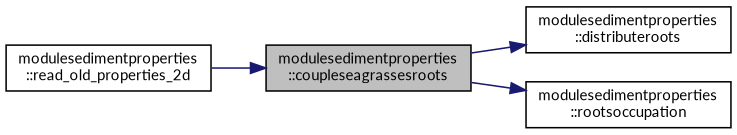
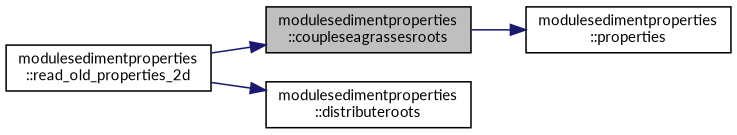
edge "modulesedimentproperties ::coupleseagrassesroots" -> "modulesedimentproperties ::distributeroots": now "modulesedimentproperties ::read_old_properties_2d" -> "modulesedimentproperties ::distributeroots"
node "modulesedimentproperties ::rootsoccupation": label "modulesedimentproperties ::rootsoccupation" -> "modulesedimentproperties ::properties"
